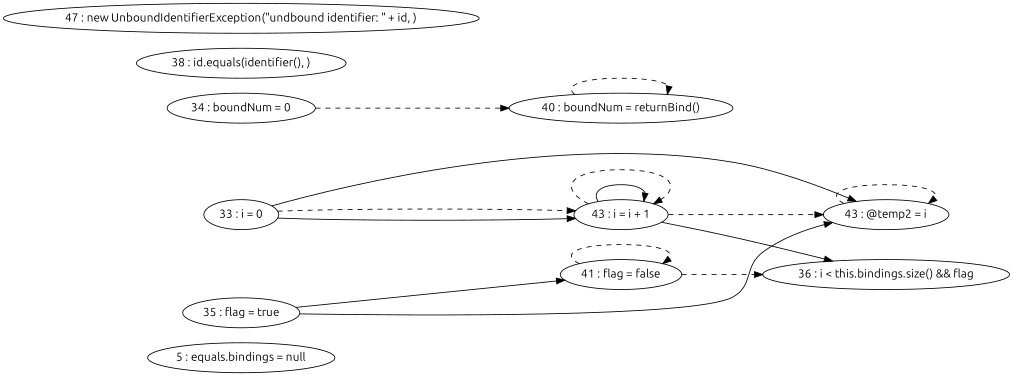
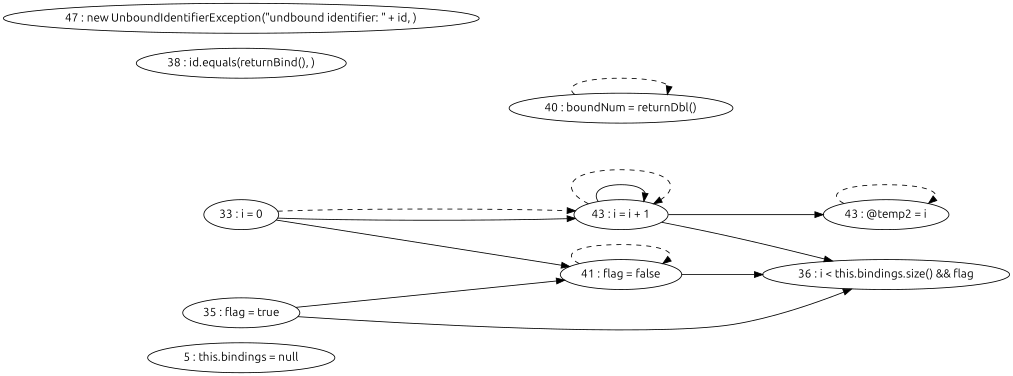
node "38 : id.equals(identifier(), )": label "38 : id.equals(identifier(), )" -> "38 : id.equals(returnBind(), )"
node "34 : boundNum = 0": removed
node "40 : boundNum = returnBind()": label "40 : boundNum = returnBind()" -> "40 : boundNum = returnDbl()"
edge "33 : i = 0" -> "43 : @temp2 = i": now "33 : i = 0" -> "41 : flag = false"
edge "43 : i = i + 1" -> "43 : @temp2 = i": style dashed -> solid
edge "41 : flag = false" -> "36 : i < this.bindings.size() && flag": style dashed -> solid
edge "35 : flag = true" -> "43 : @temp2 = i": now "35 : flag = true" -> "36 : i < this.bindings.size() && flag"
node "5 : equals.bindings = null": label "5 : equals.bindings = null" -> "5 : this.bindings = null"
